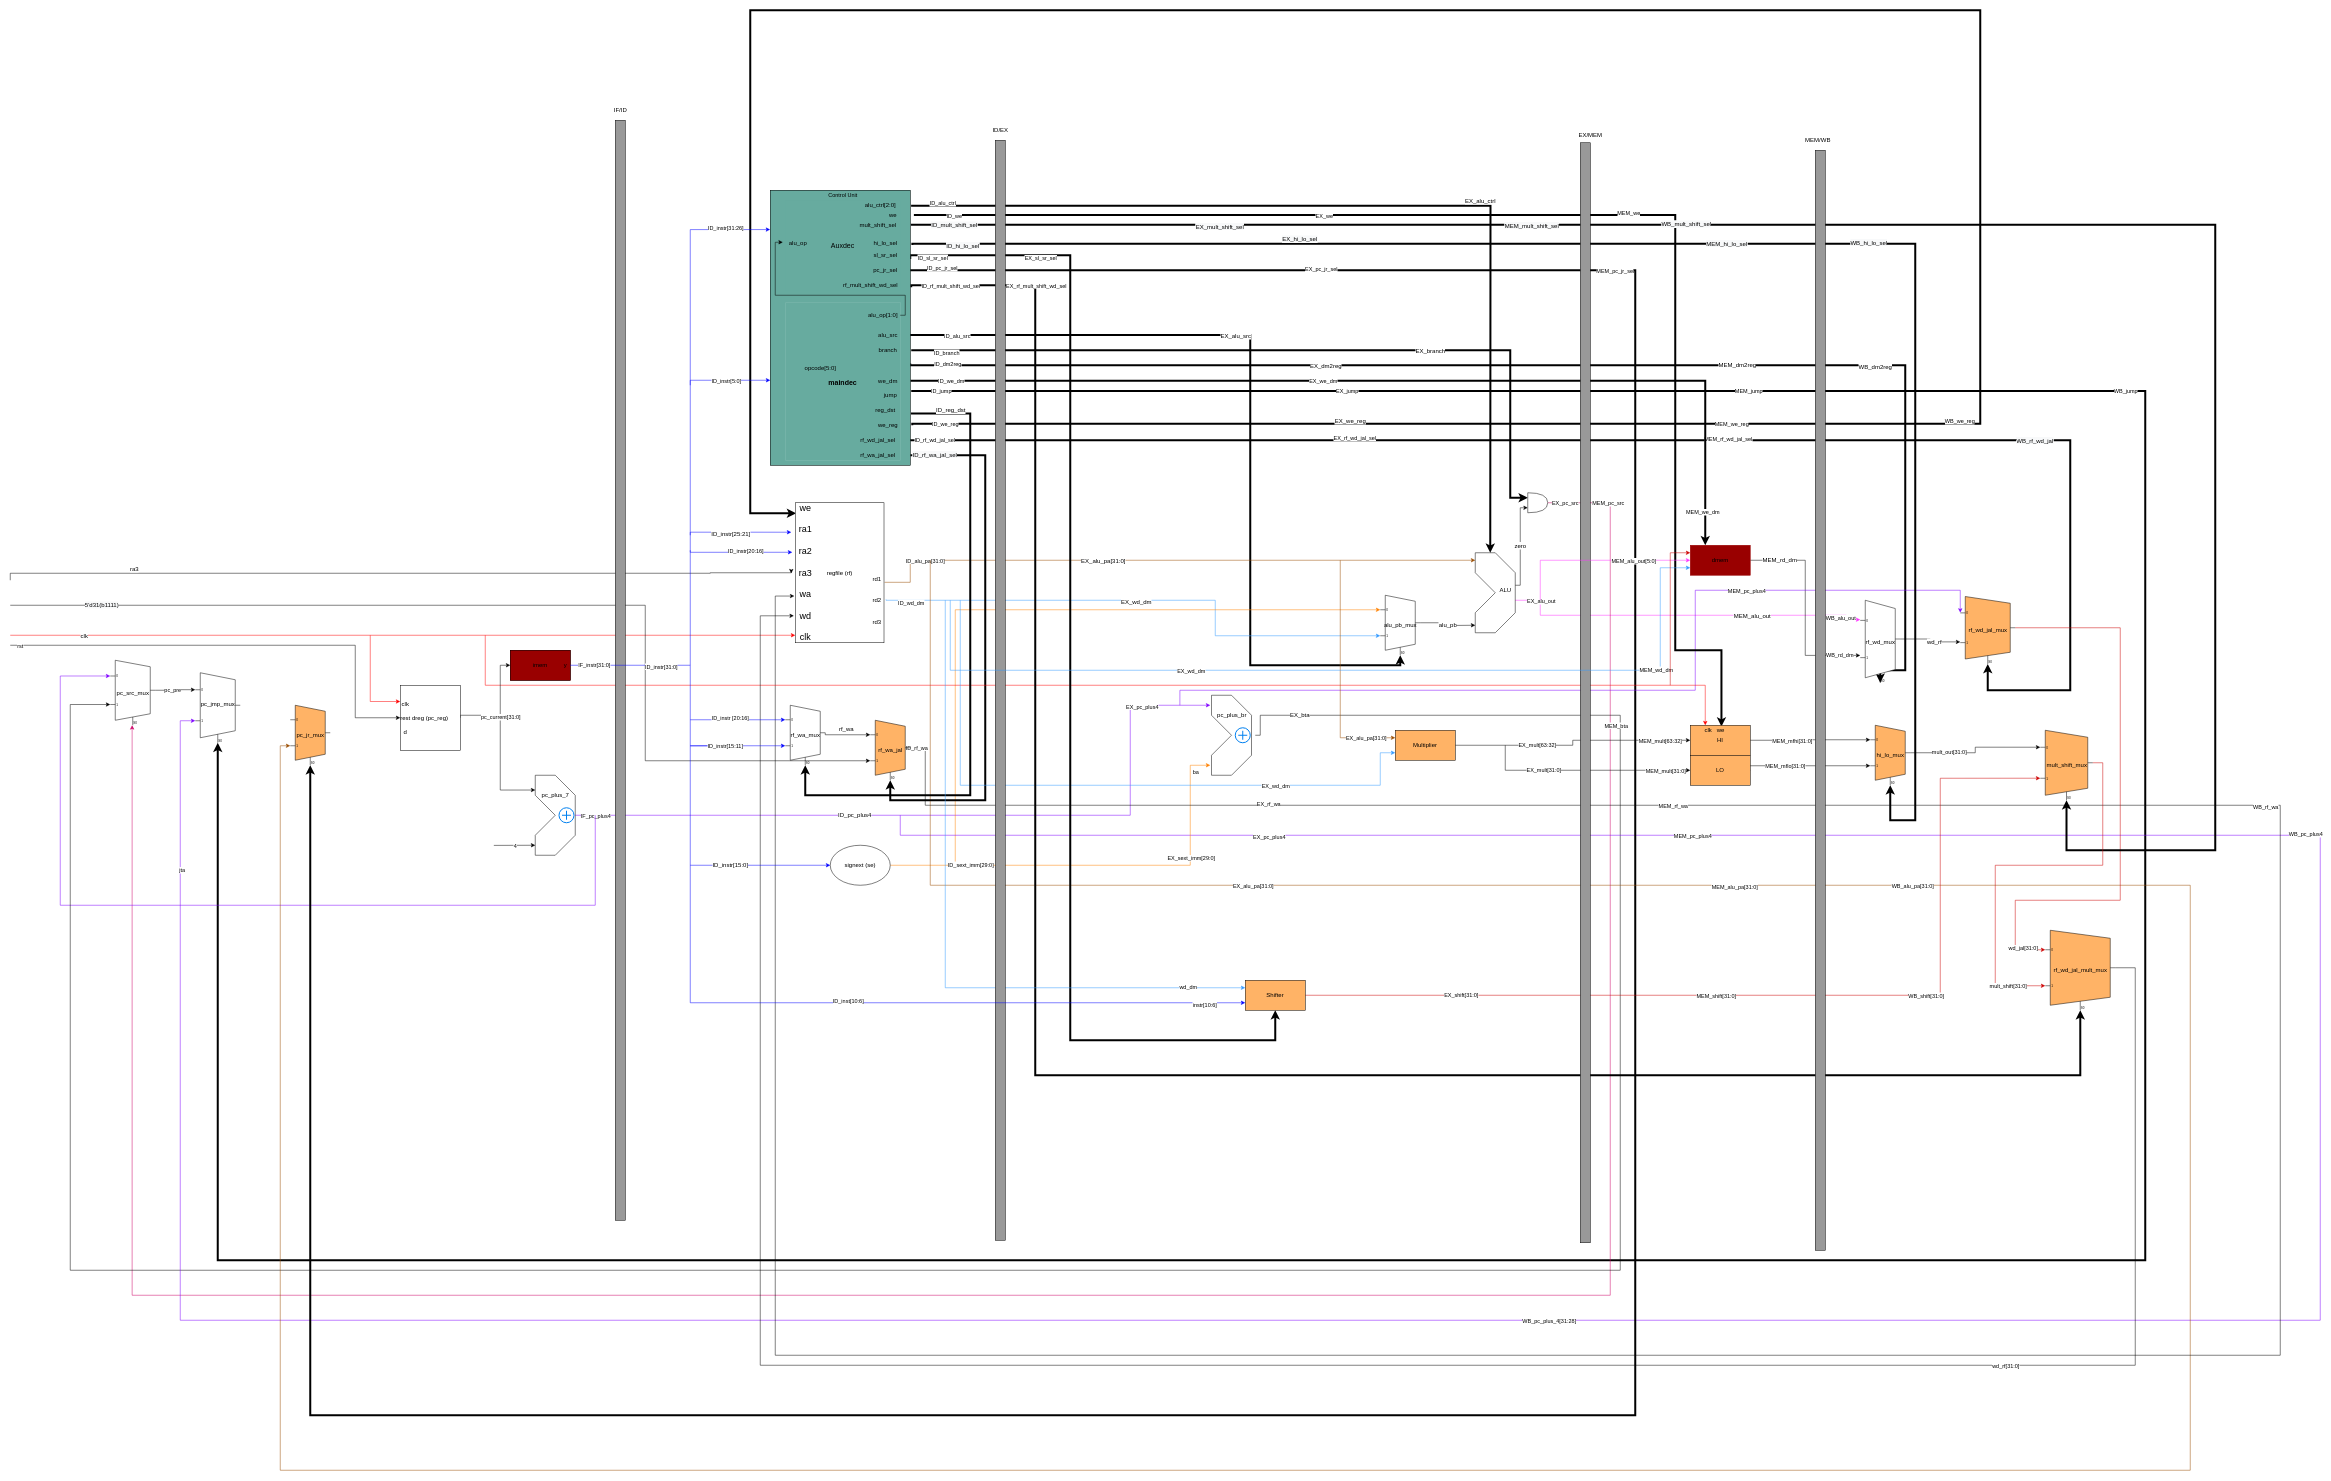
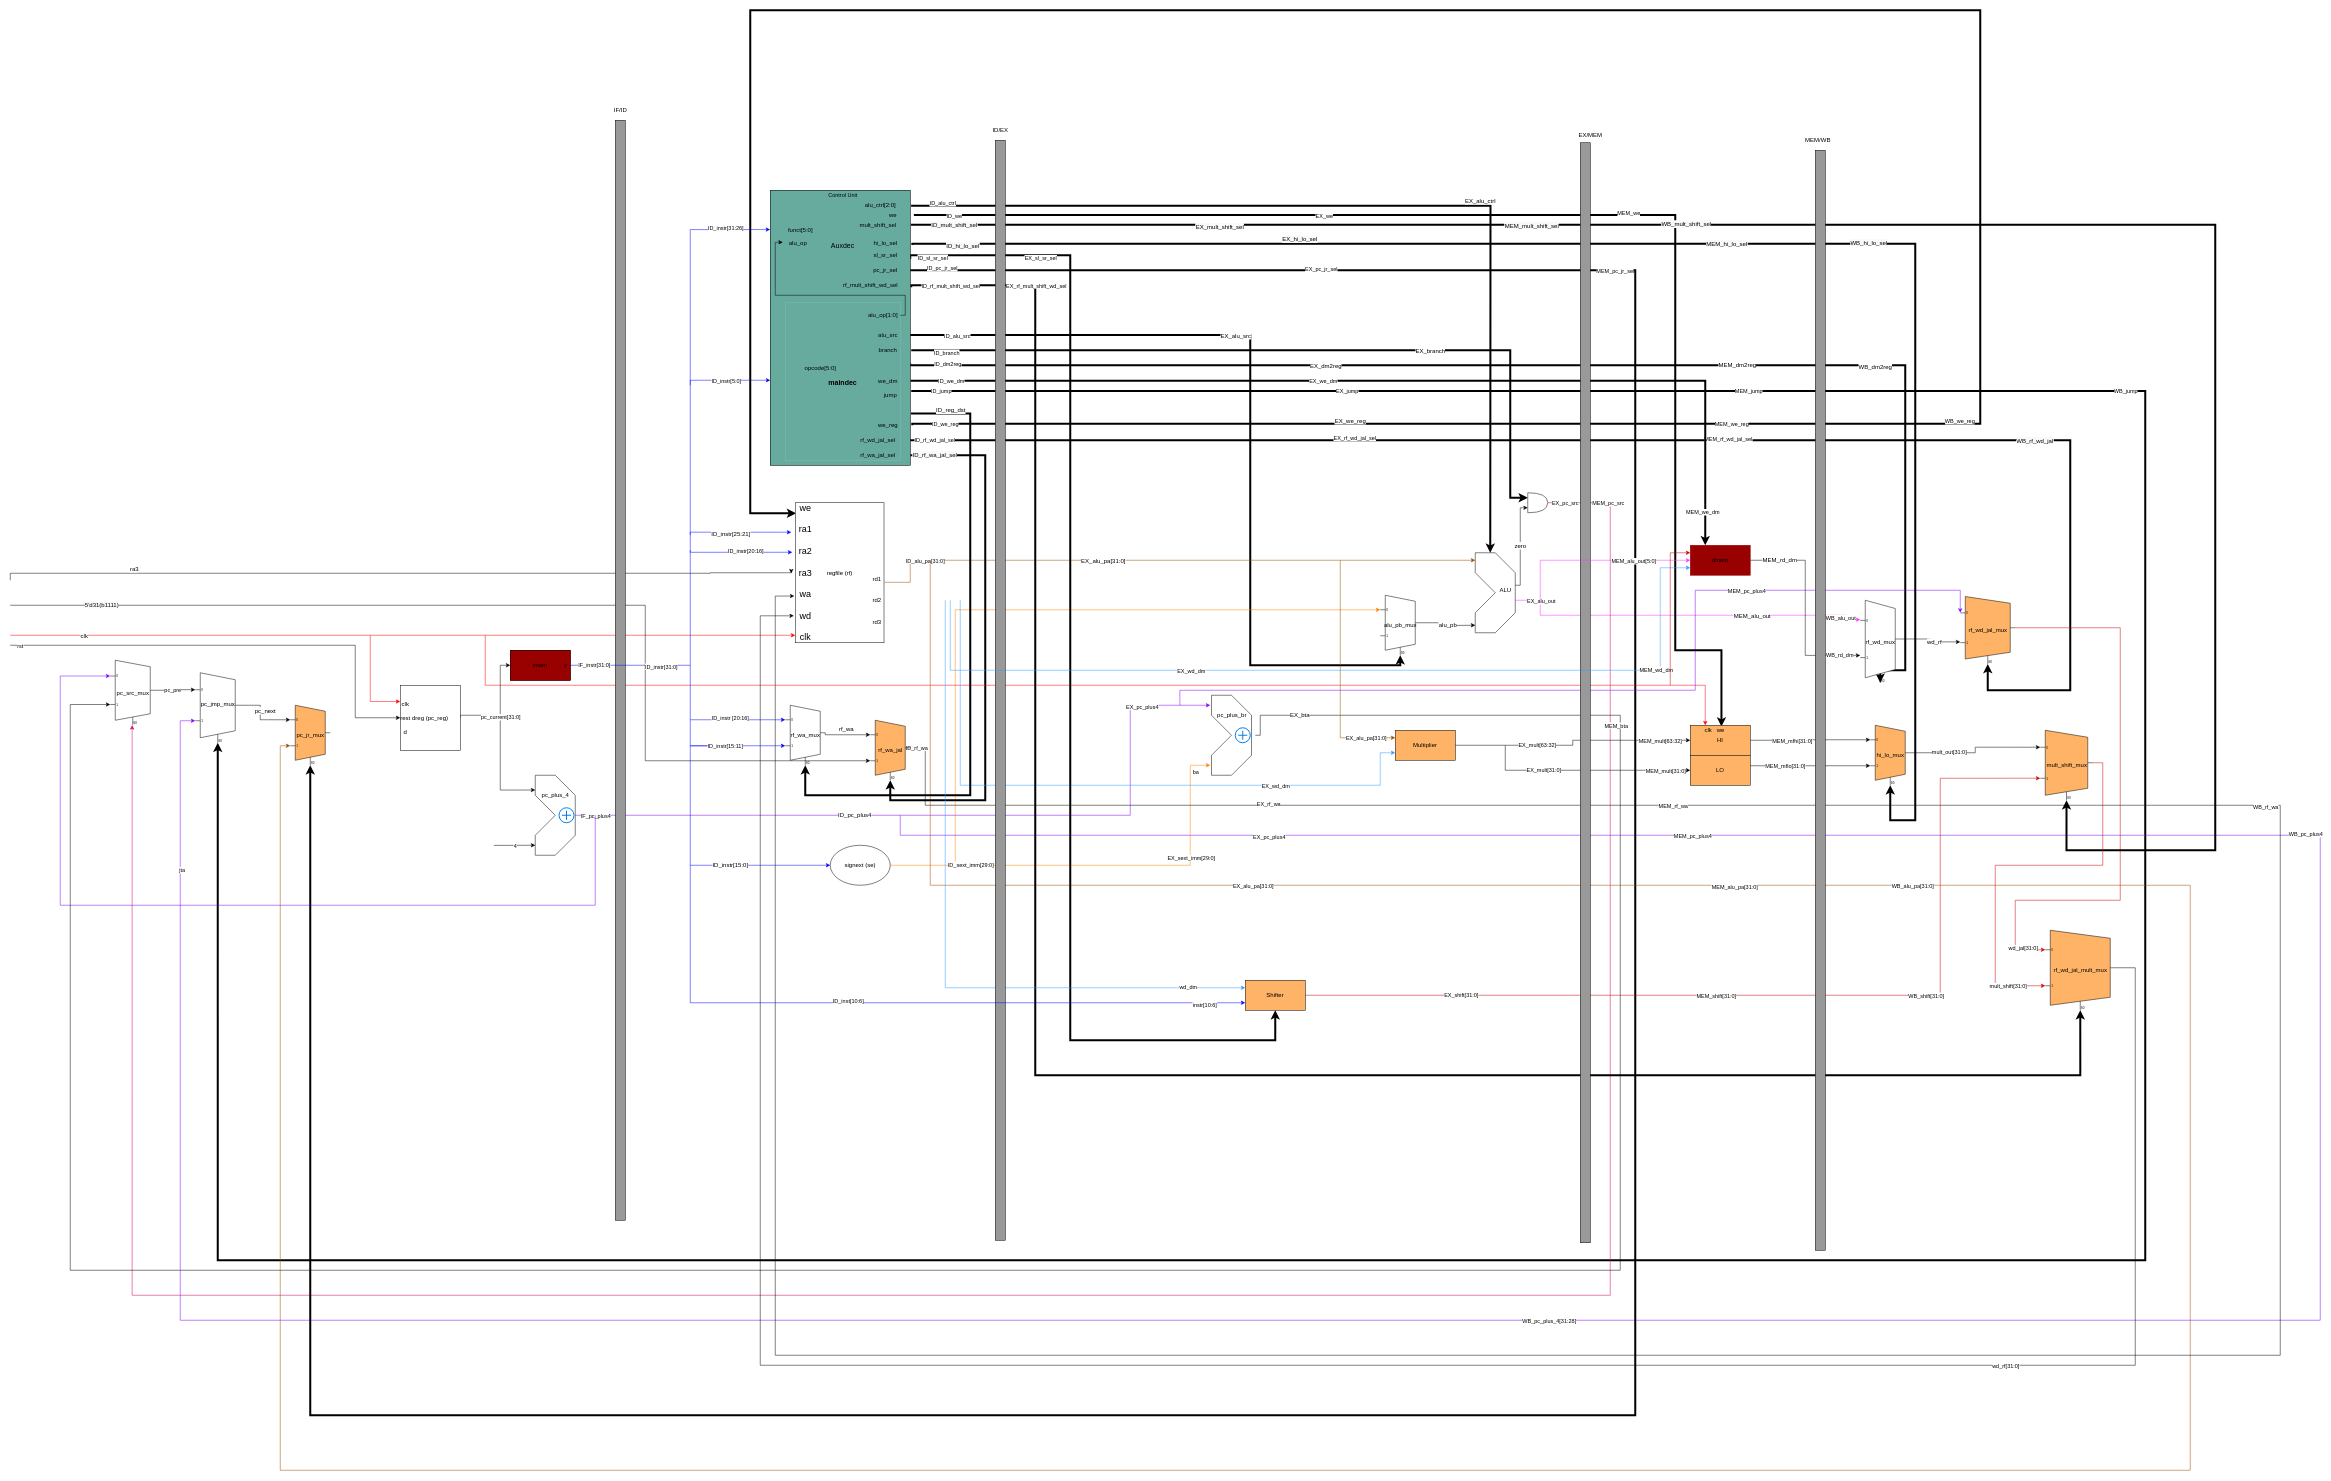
node "funct[5:0]": added
node "reg_dst": removed
edge "rd1 rd2 rd3" -> "alu_pb_mux": removed, labels "ID_wd_dm", "EX_wd_dm"
edge "pc_jmp_mux" -> "pc_jr_mux": added, label "pc_next"
node "pc_plus_7": label "pc_plus_7" -> "pc_plus_4"
